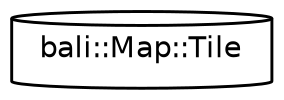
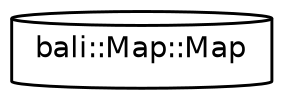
node "bali::Map::Tile": label "bali::Map::Tile" -> "bali::Map::Map"
